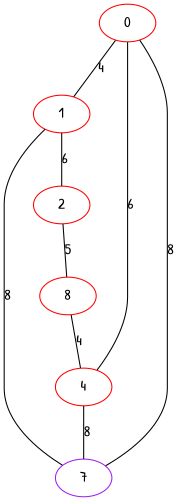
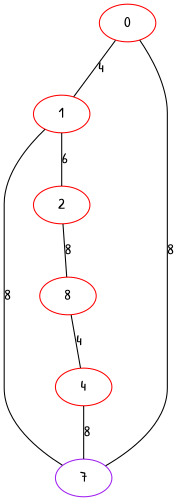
edge "0" -- "4": removed, label "6"
edge "2" -- "8": label "5" -> "8"
